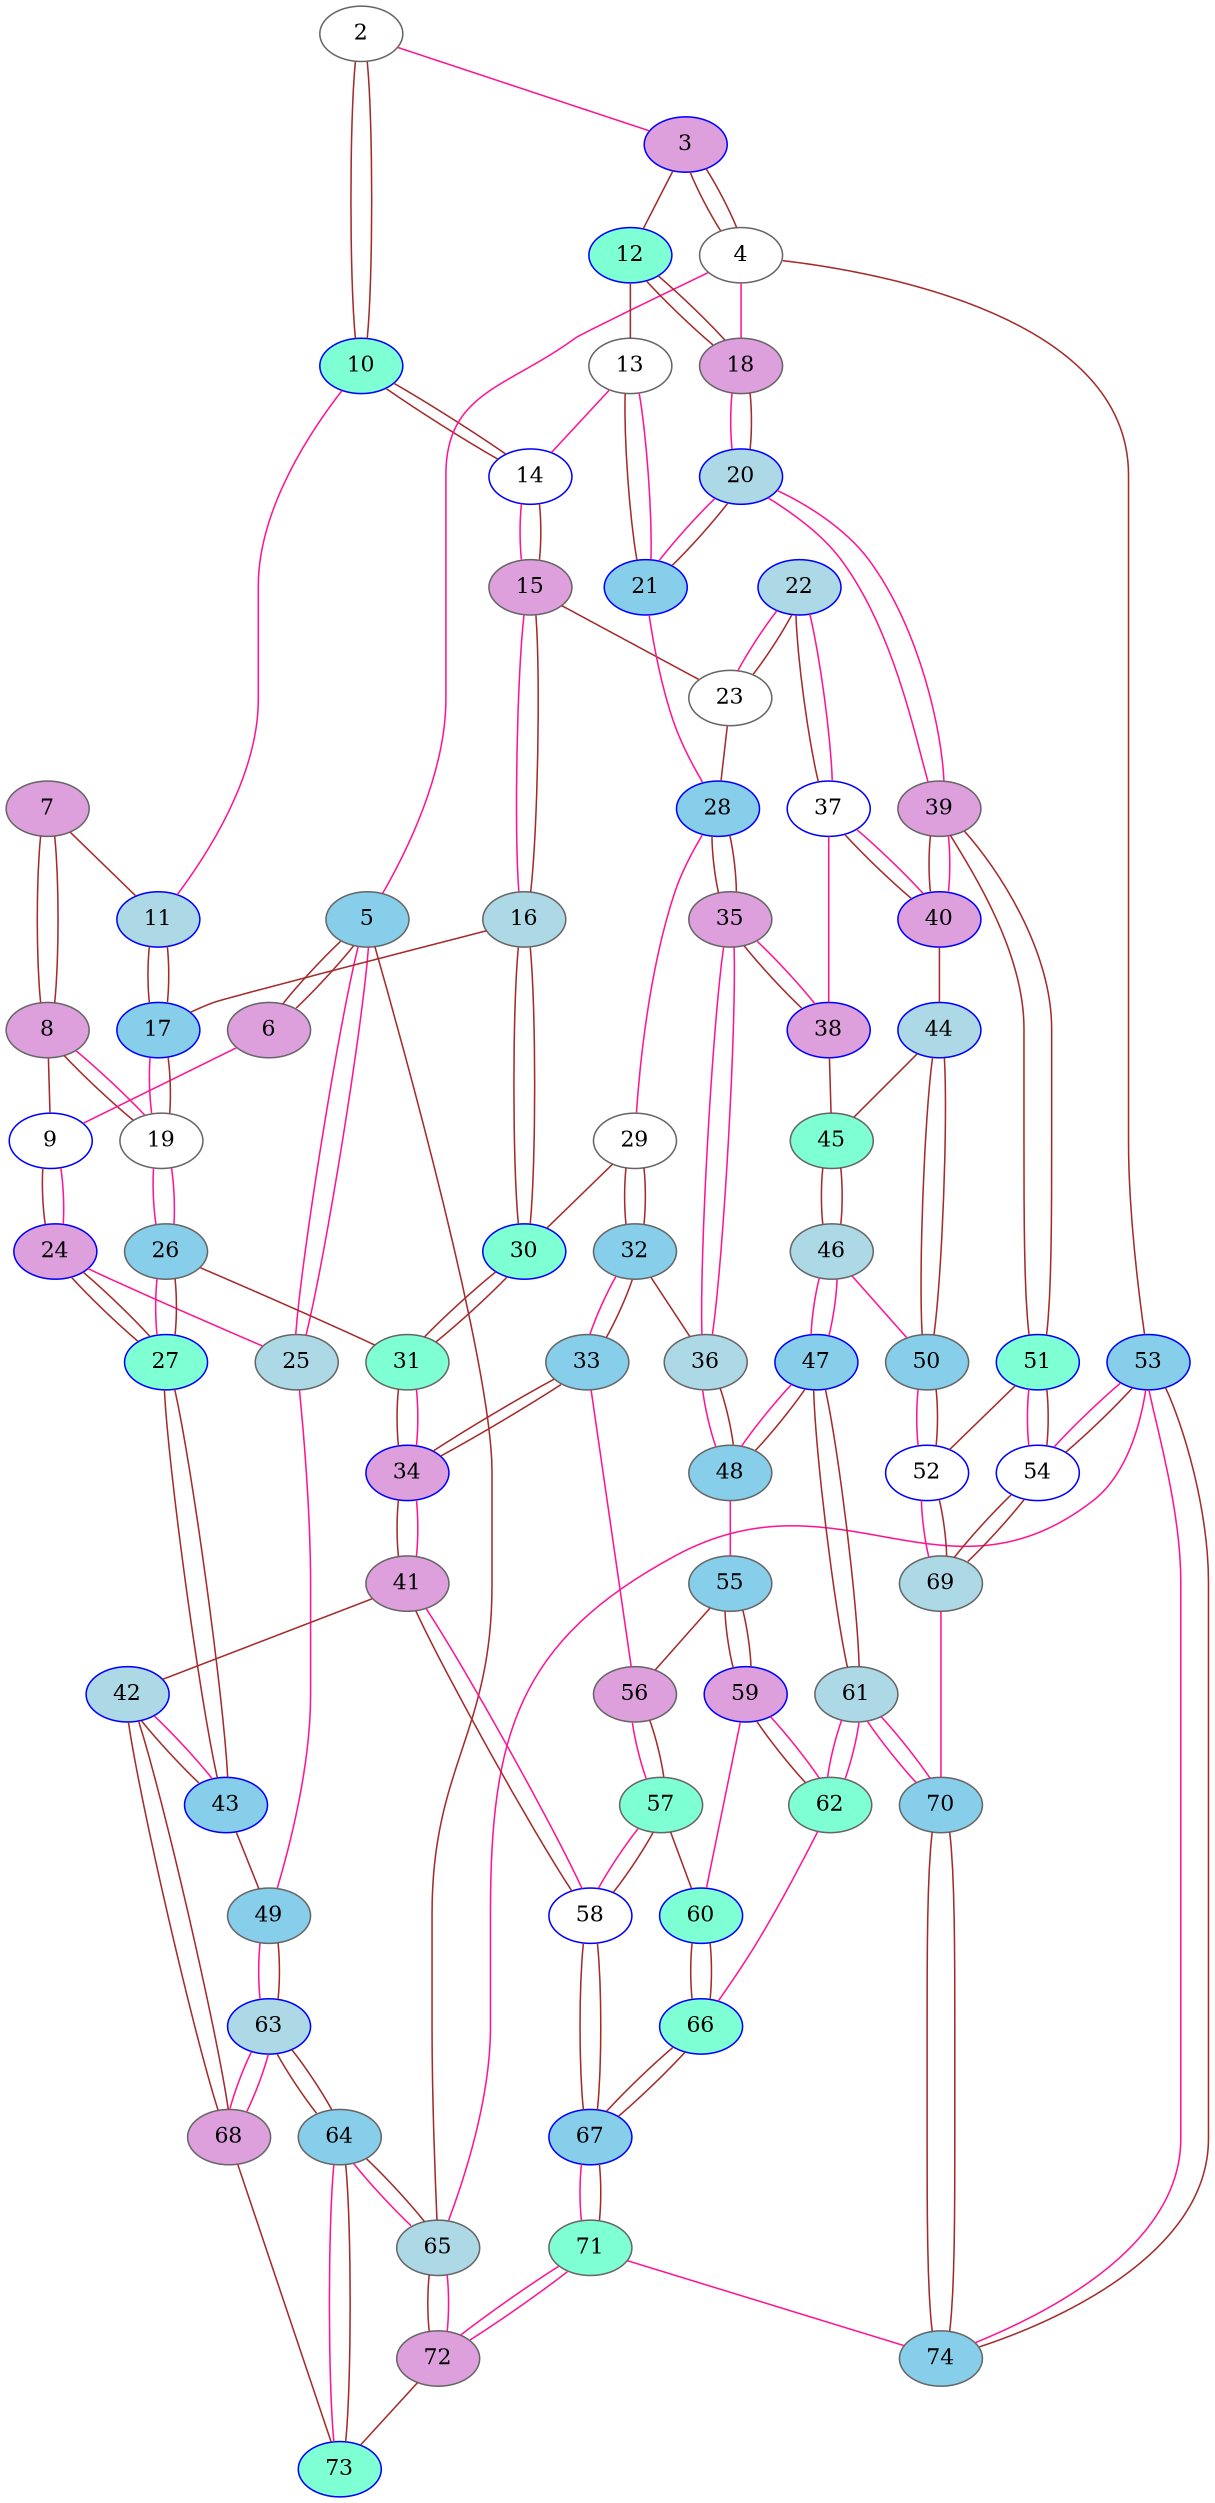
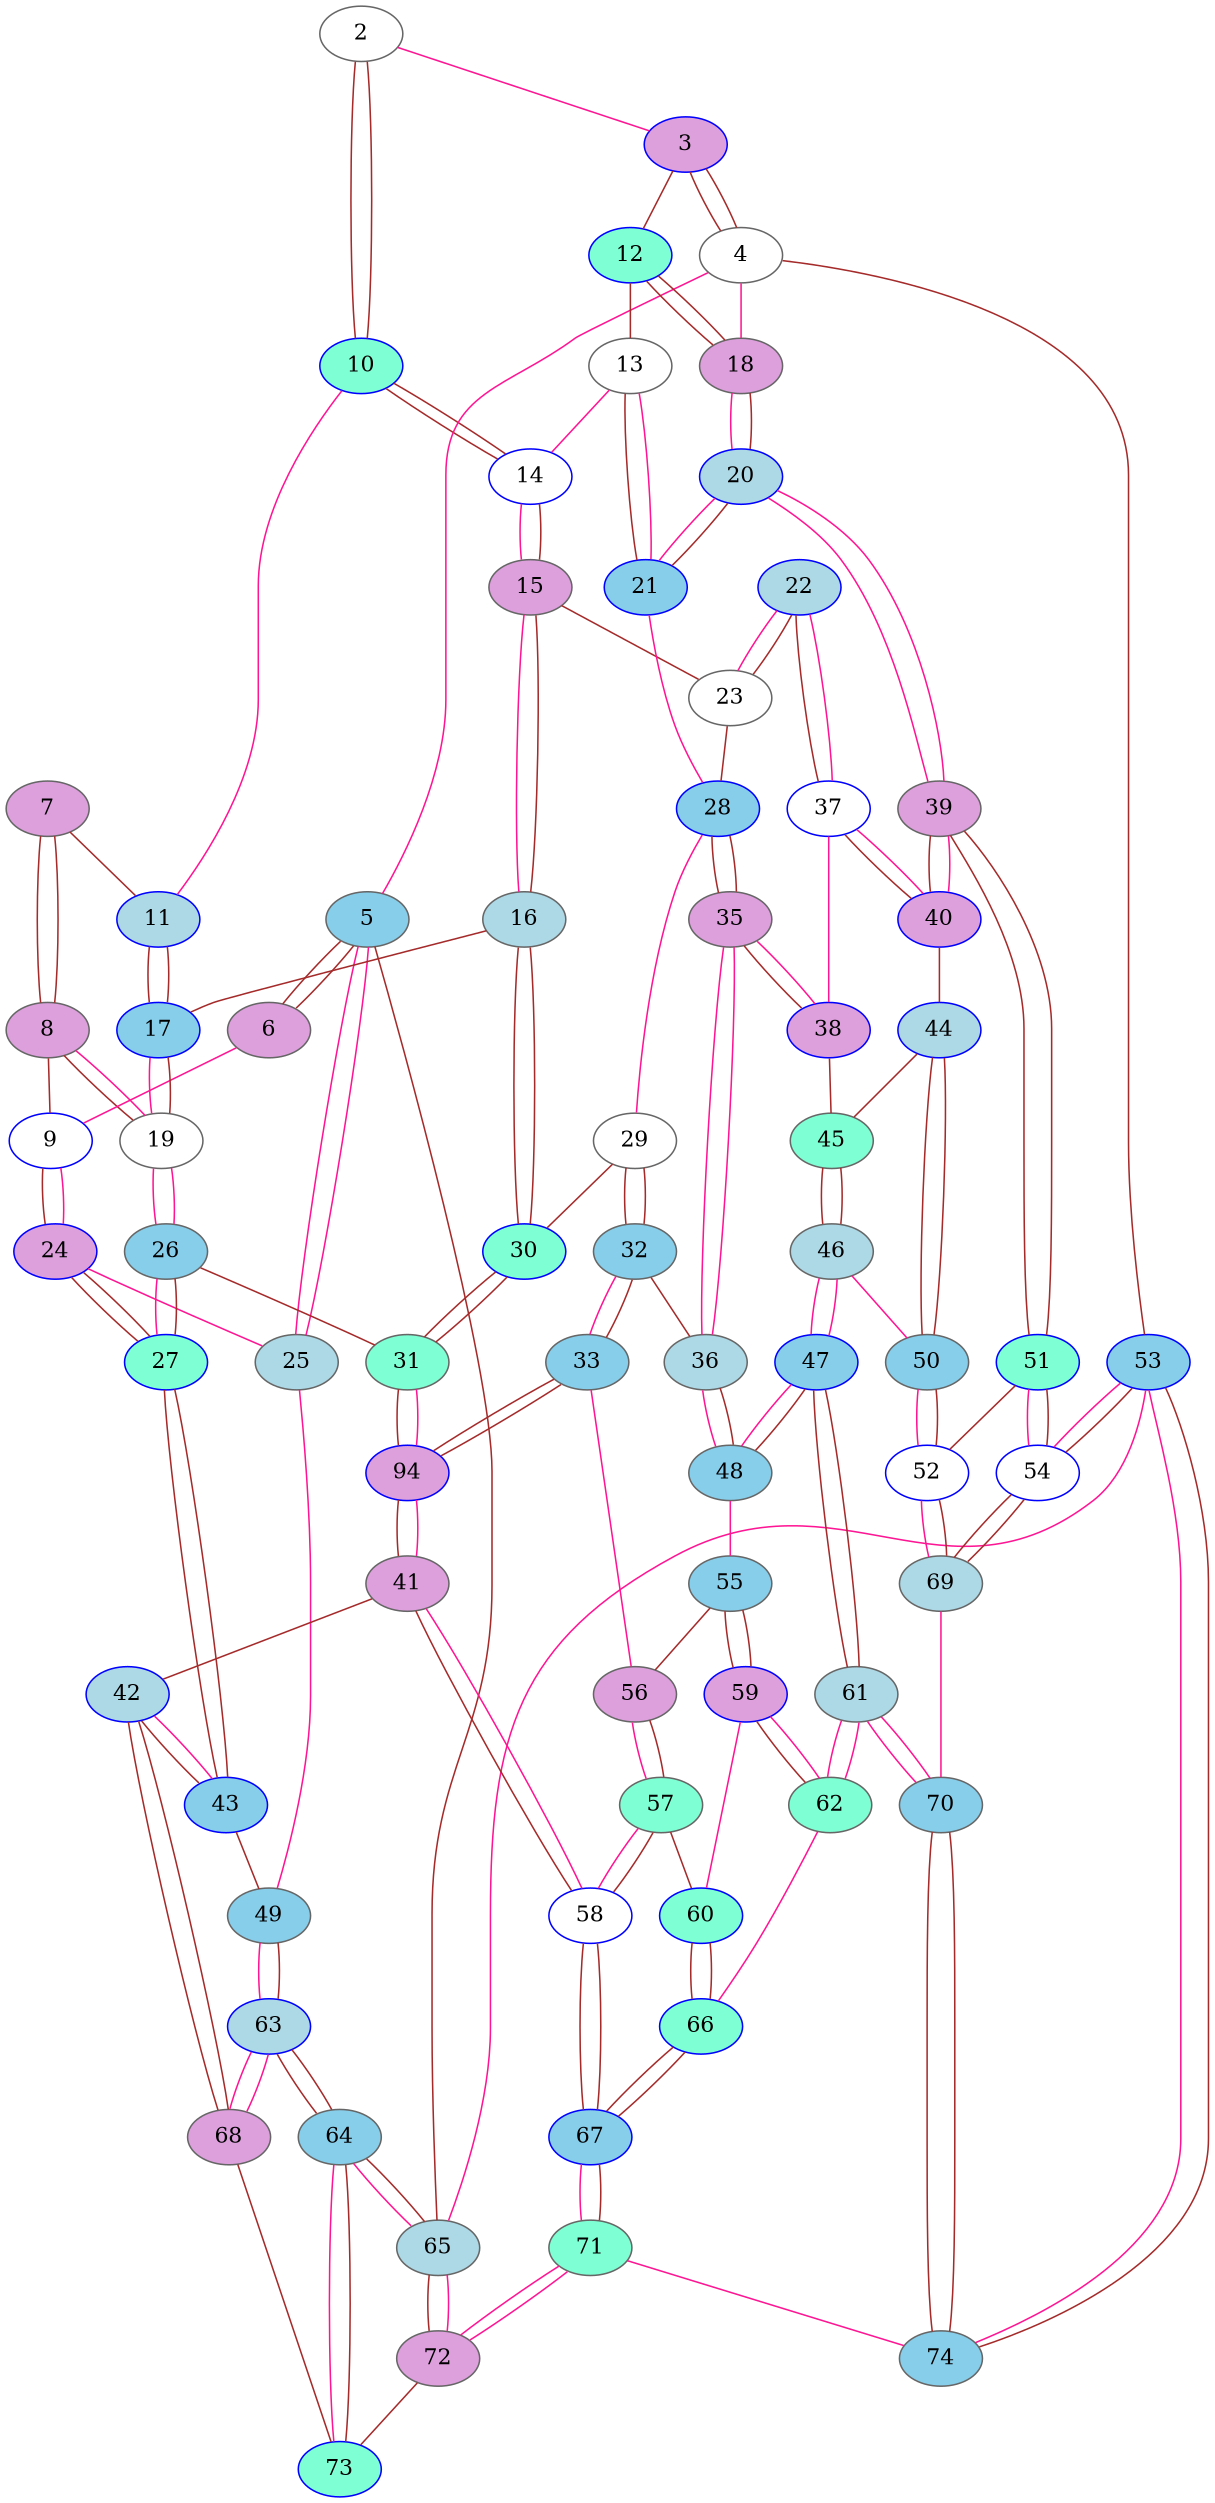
node "34": label "34" -> "94"
